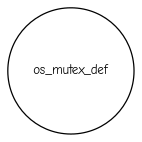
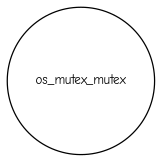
node "os_mutex_def": label "os_mutex_def" -> "os_mutex_mutex"
